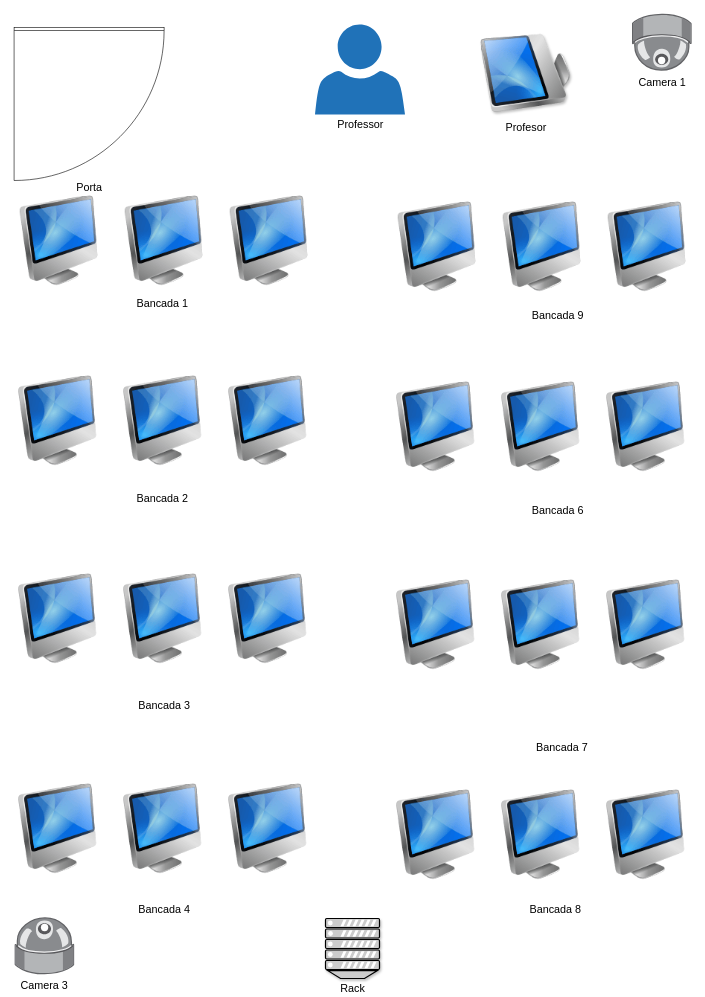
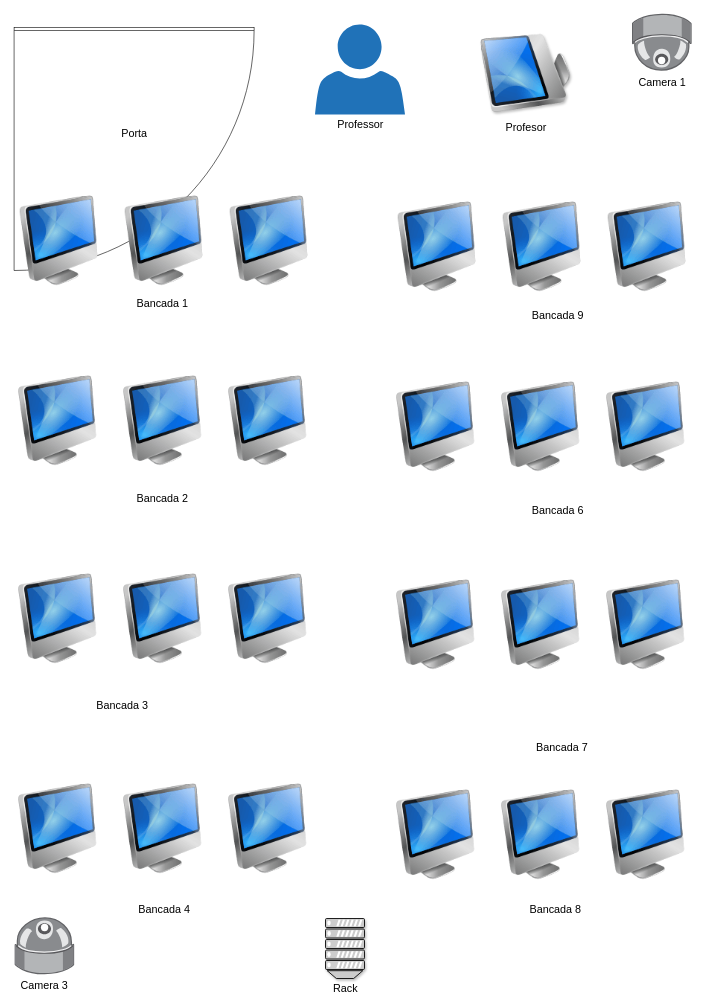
node "Porta": size 150x150 -> 240x96
node "Bancada 3": moved (164, 705) -> (122, 705)
node "Rack": size 54x60 -> 39x60
